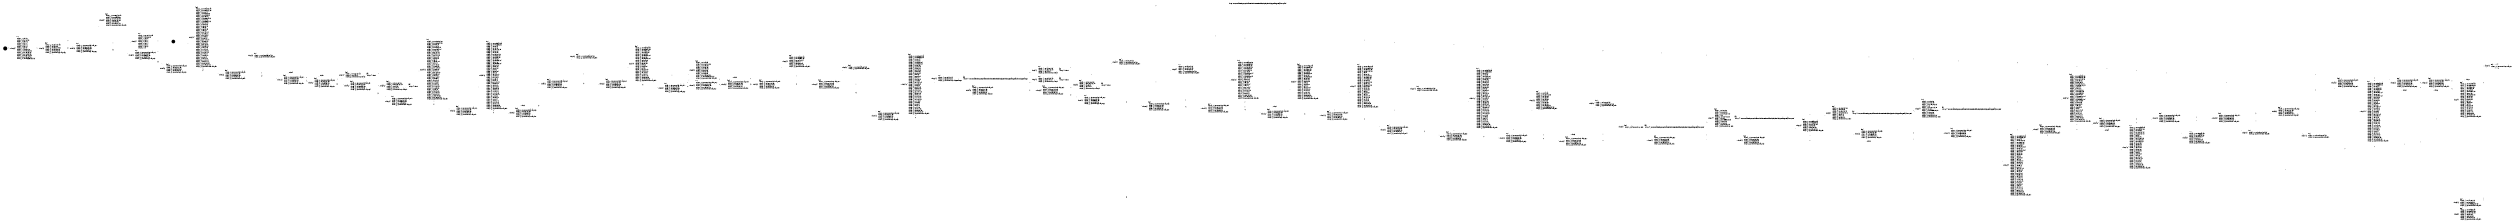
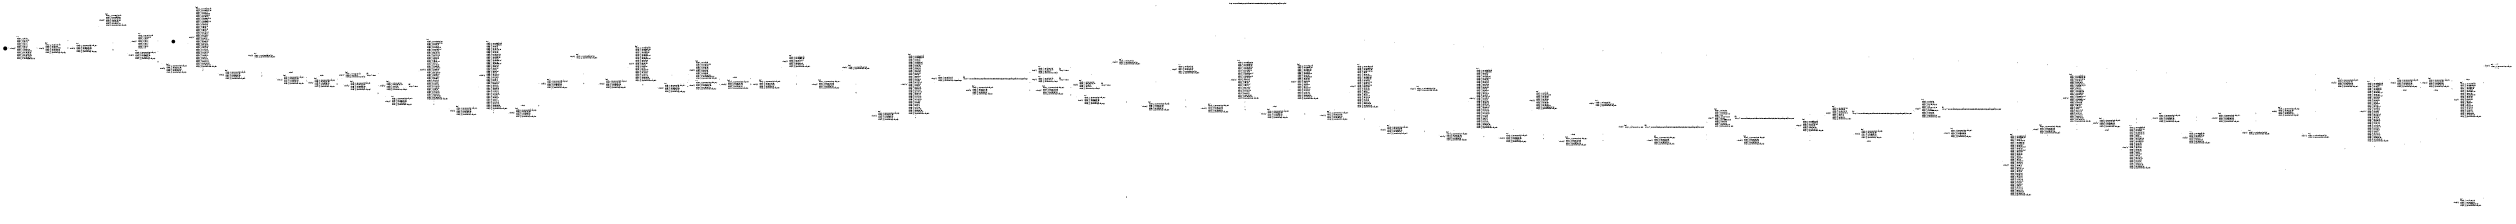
node "0x402386 [30]": removed
